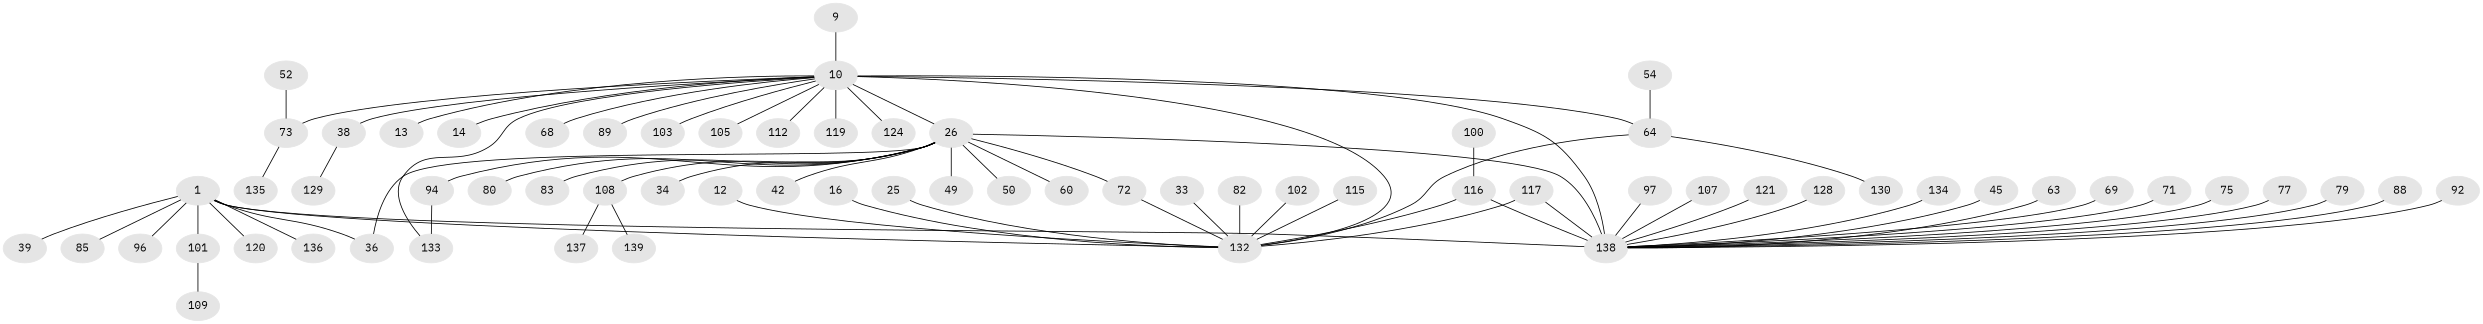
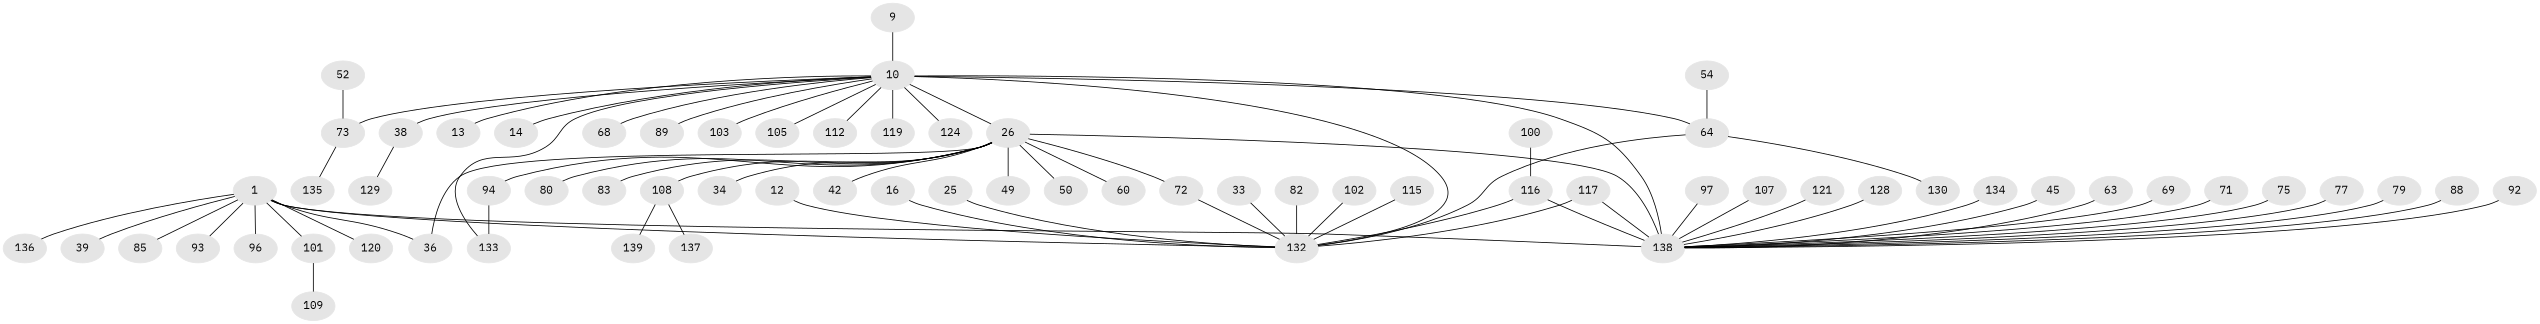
node "93": added
